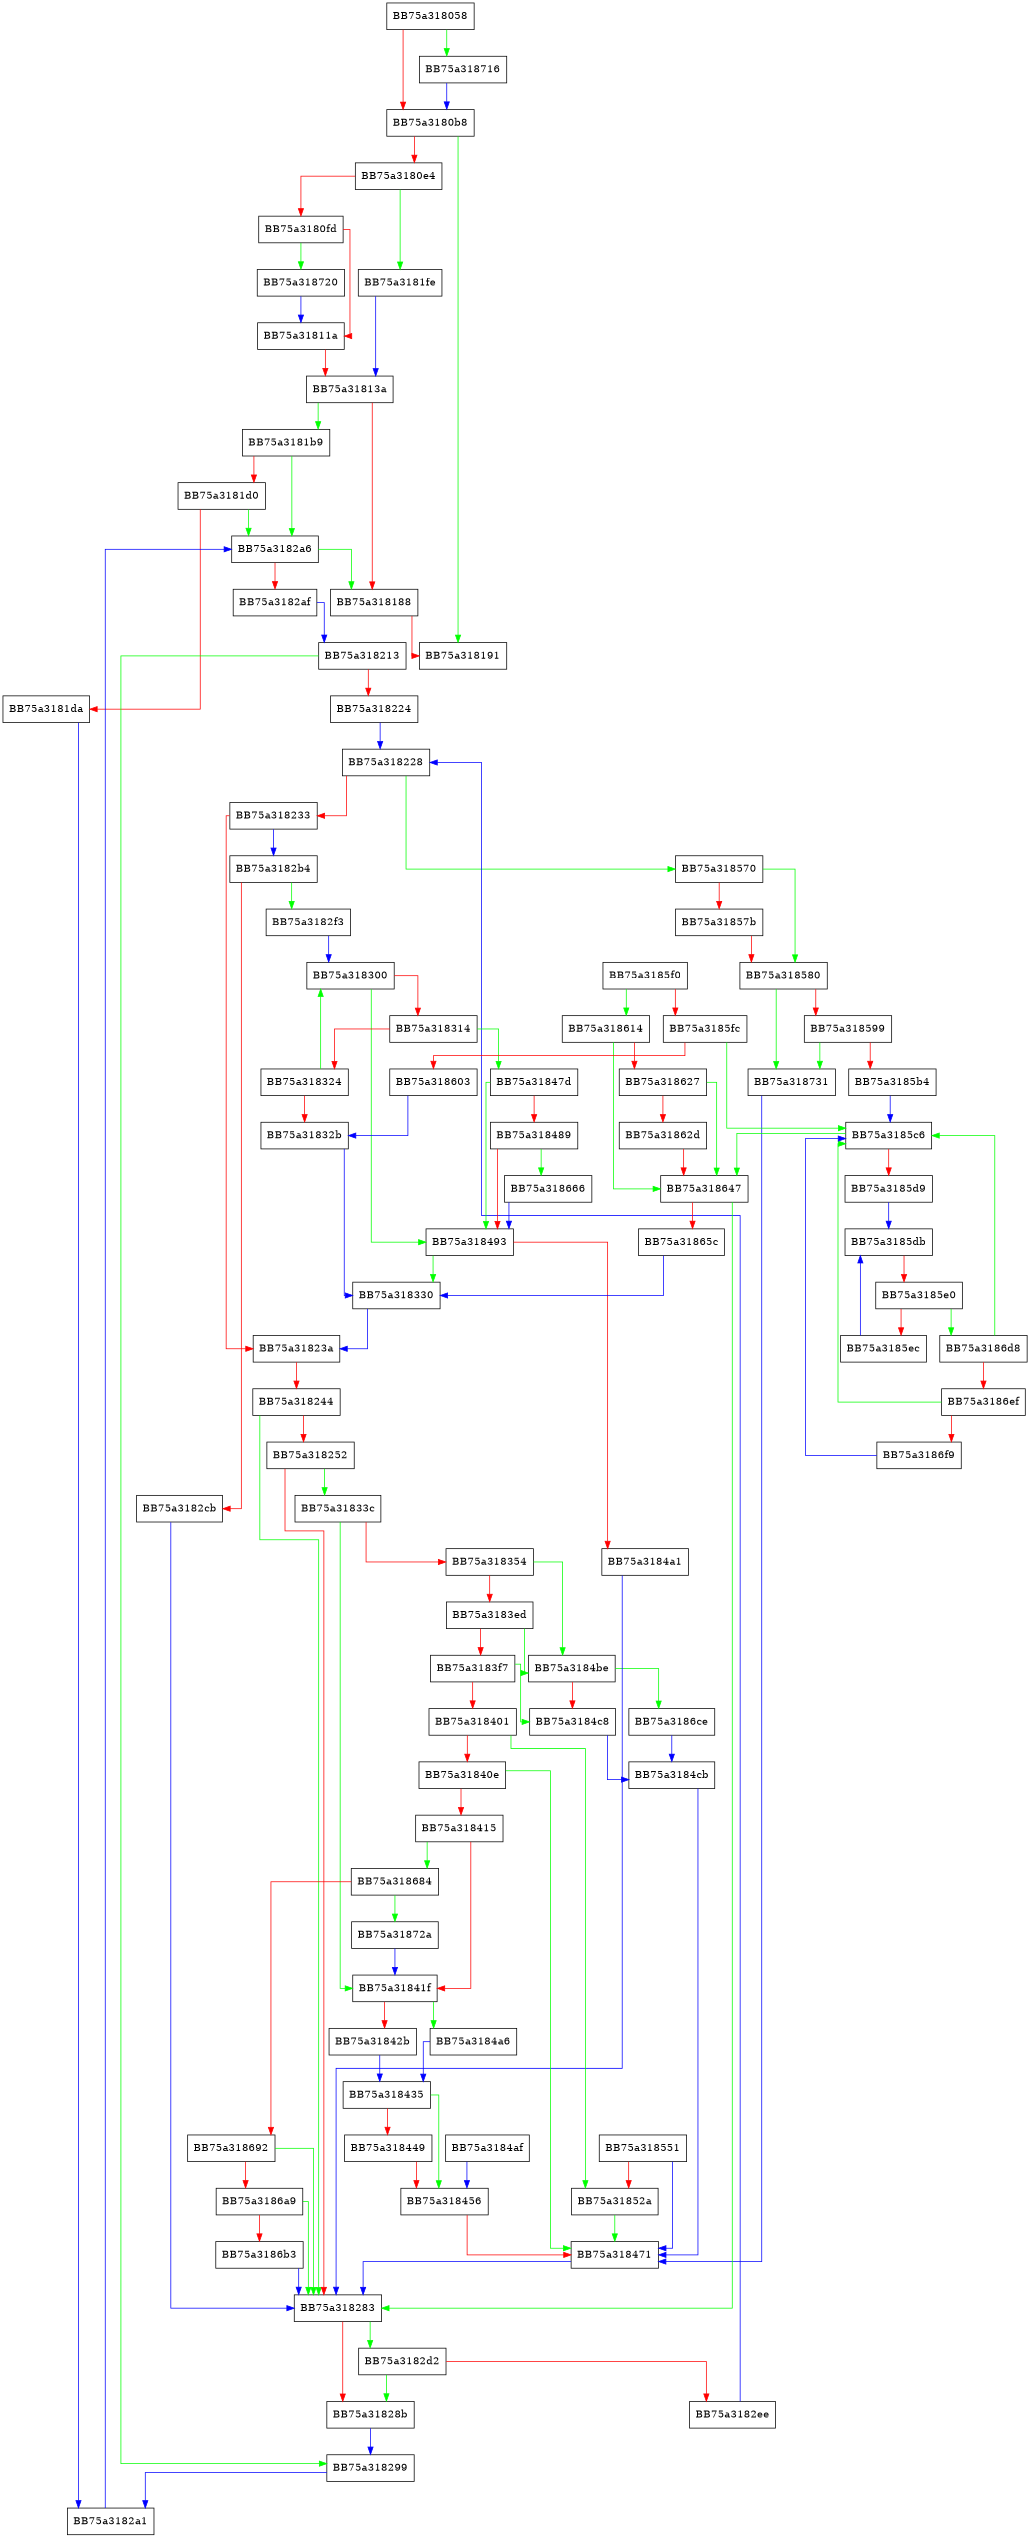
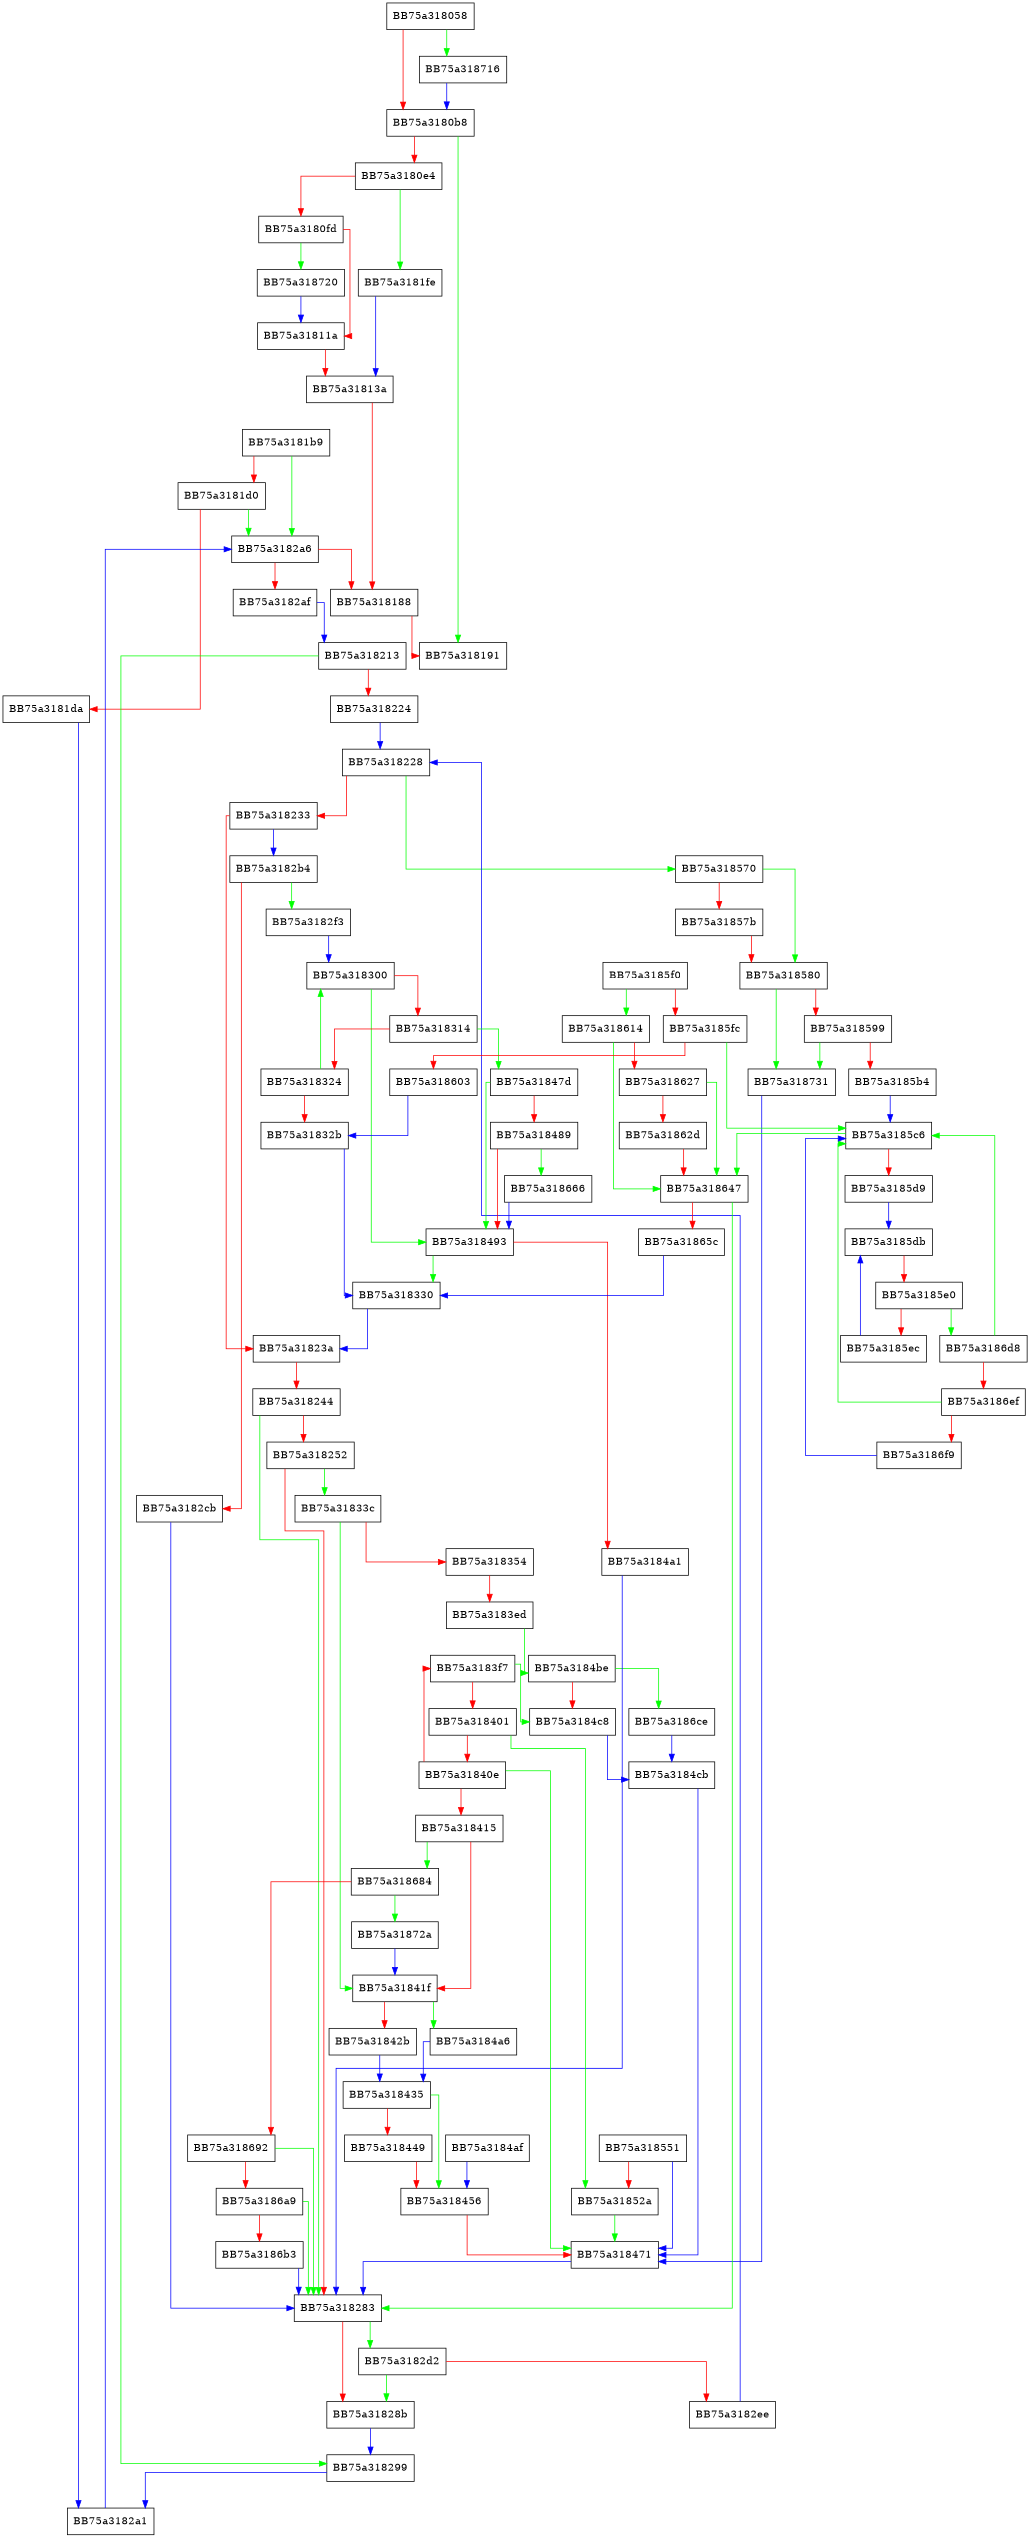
edge "BB75a31813a" -> "BB75a3181b9": removed
edge "BB75a3182a6" -> "BB75a318188": color green -> red
edge "BB75a318354" -> "BB75a3184be": removed
edge "BB75a3183ed" -> "BB75a3183f7": now "BB75a31840e" -> "BB75a3183f7"
